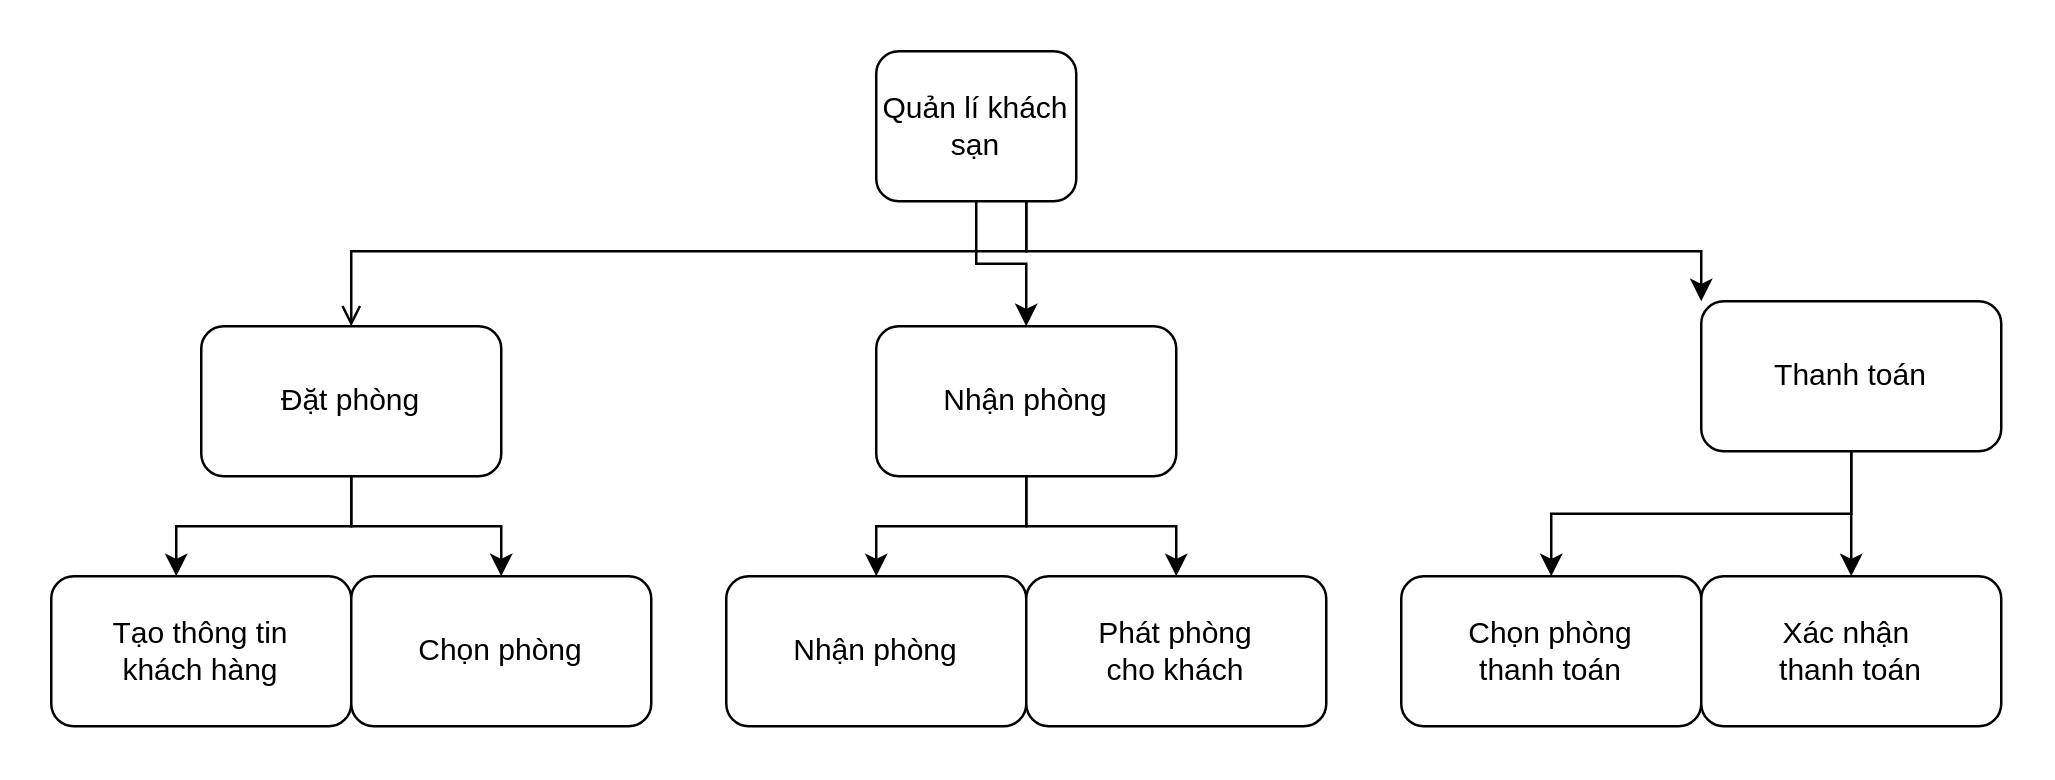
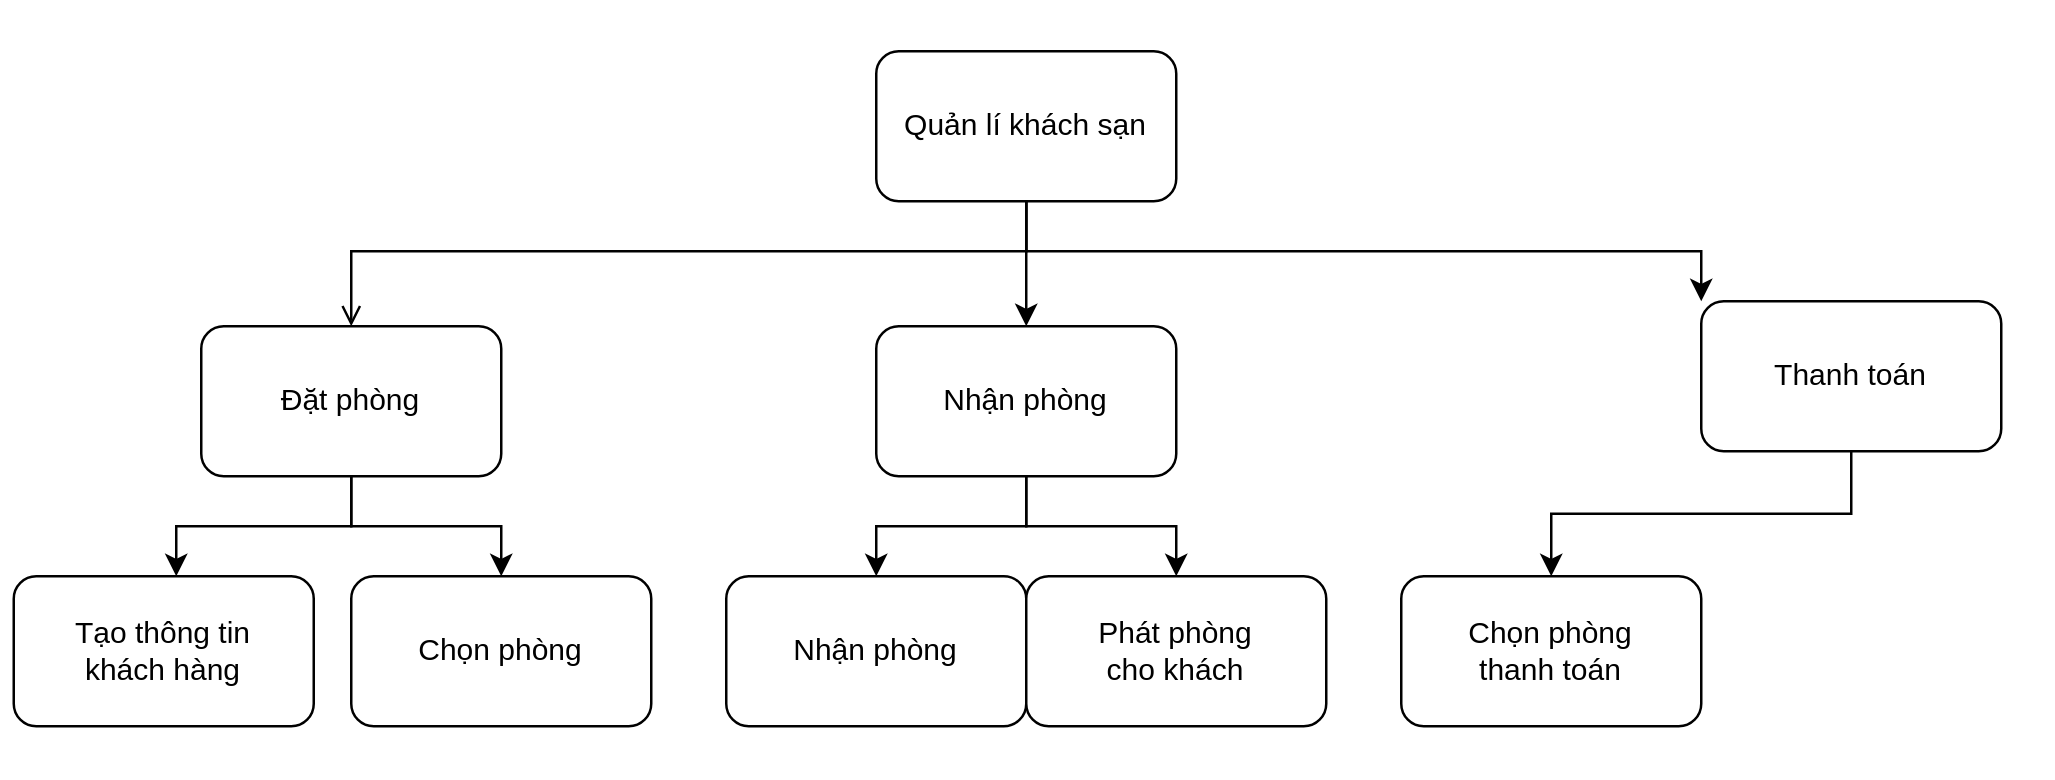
node "Quản lí khách sạn": size 200x150 -> 300x150
edge "Thanh toán" -> "Xác nhận thanh toán": removed
node "Tạo thông tin khách hàng": moved (201, 651) -> (164, 651)
node "Xác nhận thanh toán": removed
